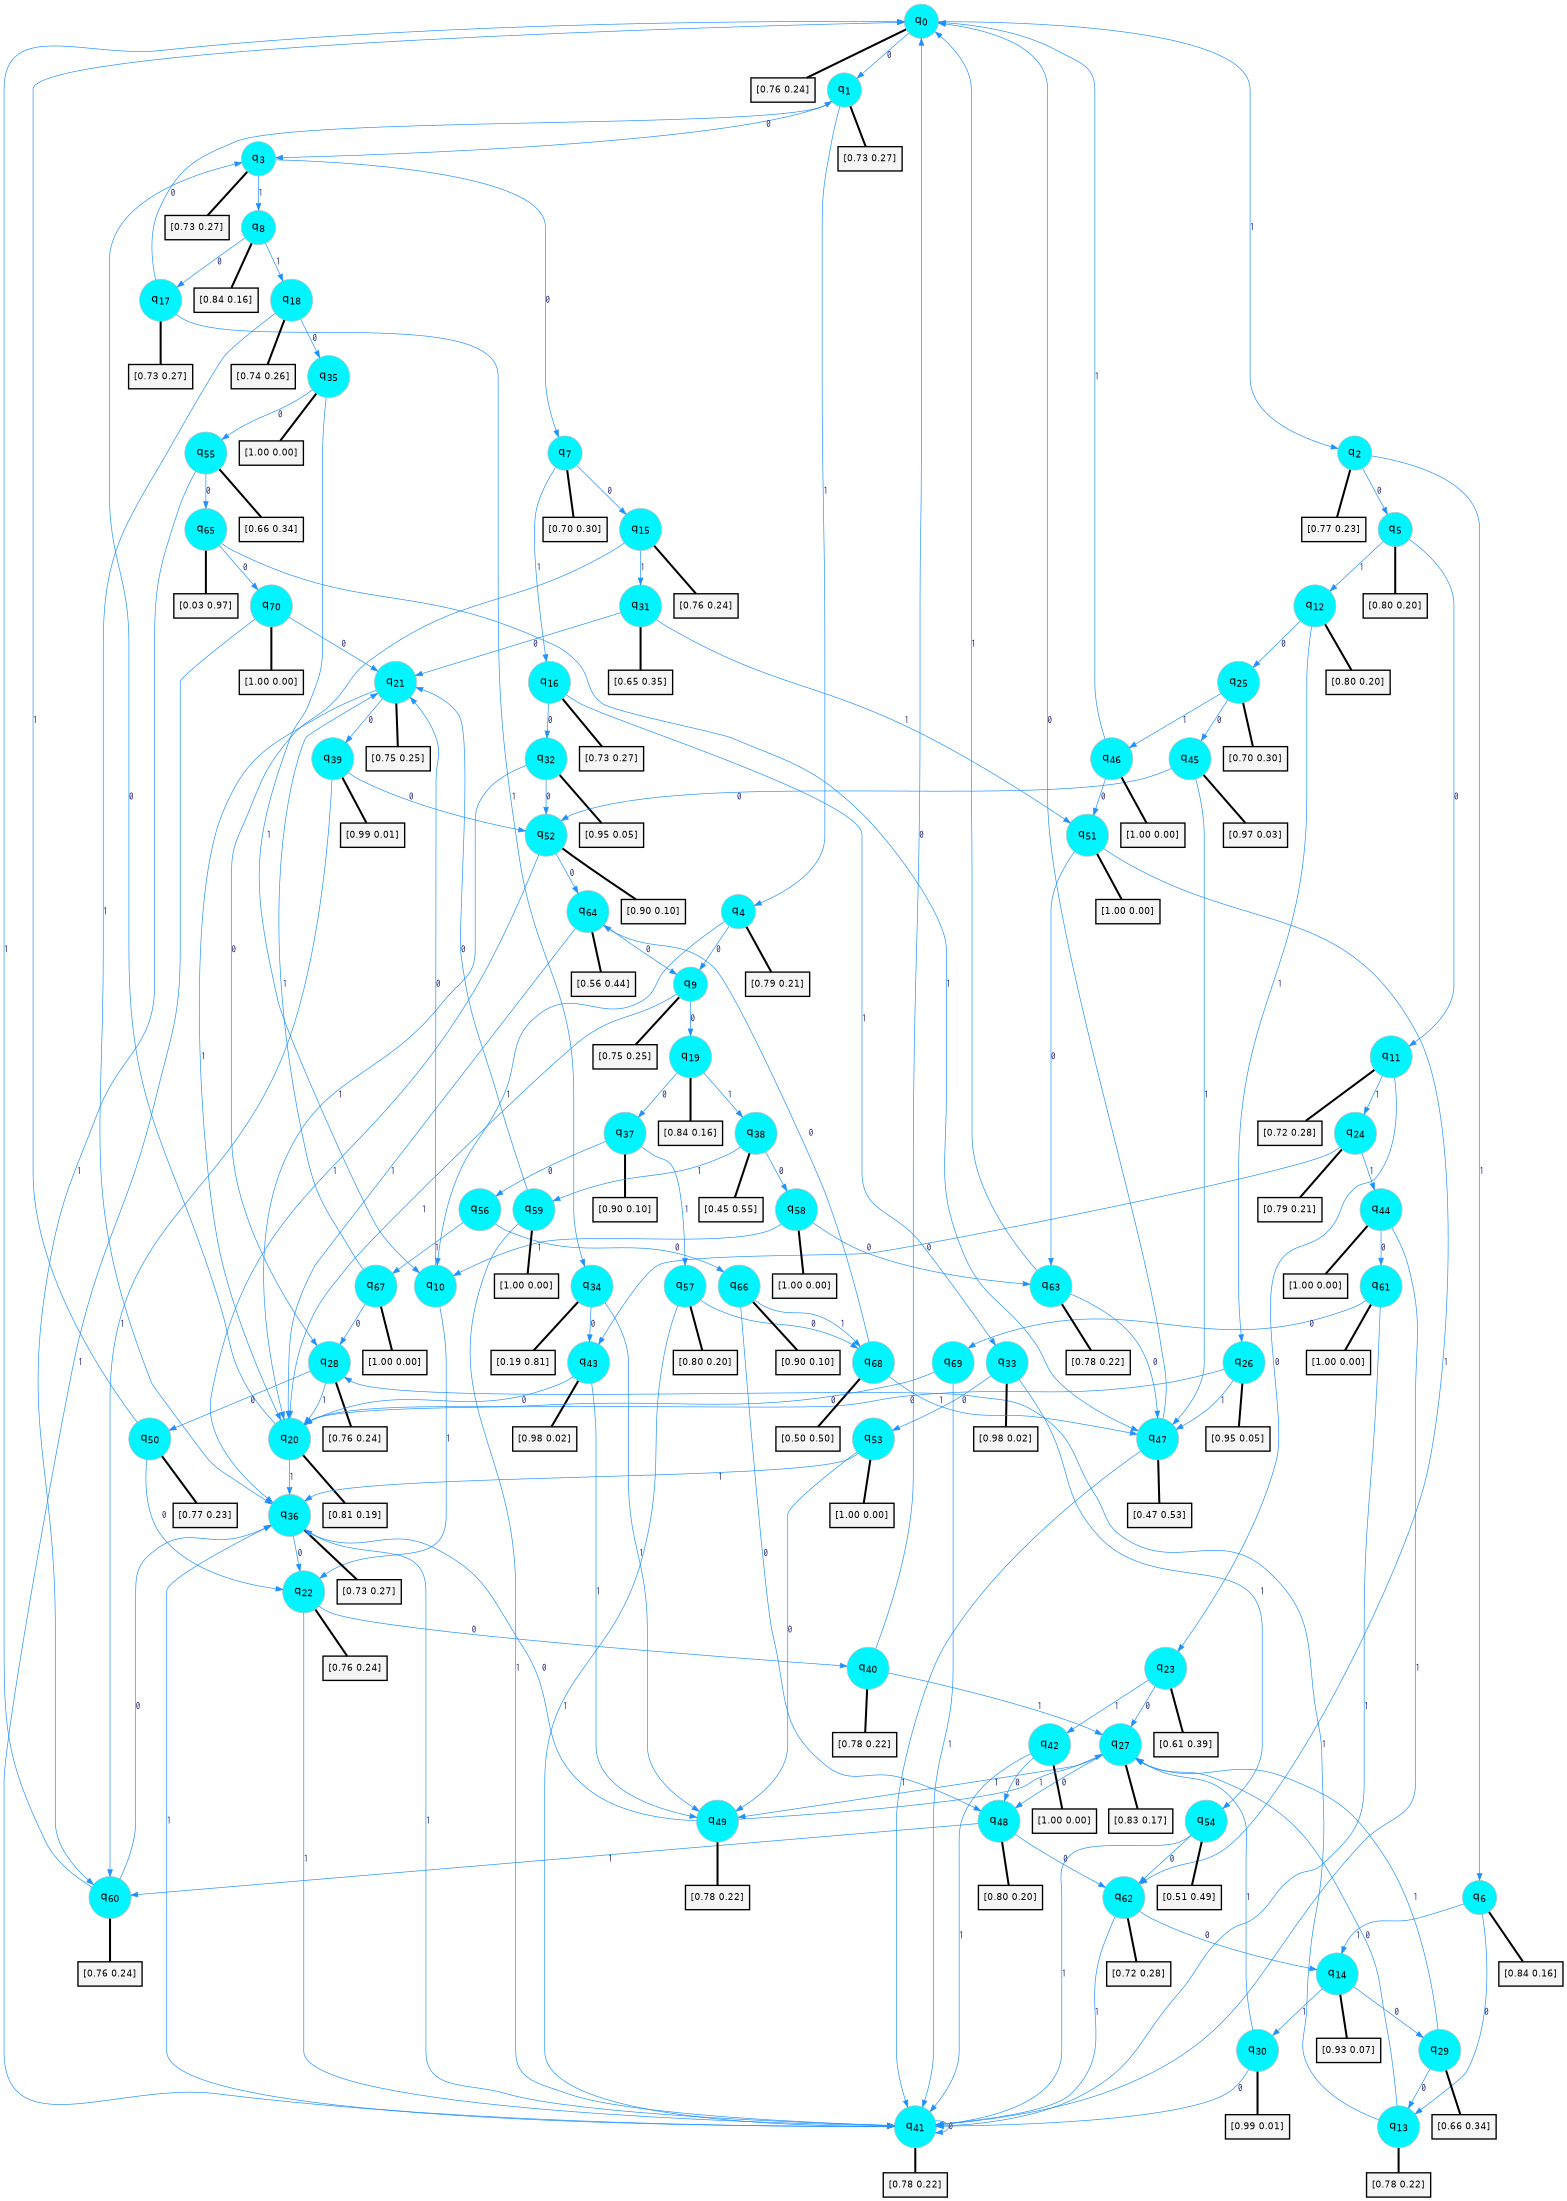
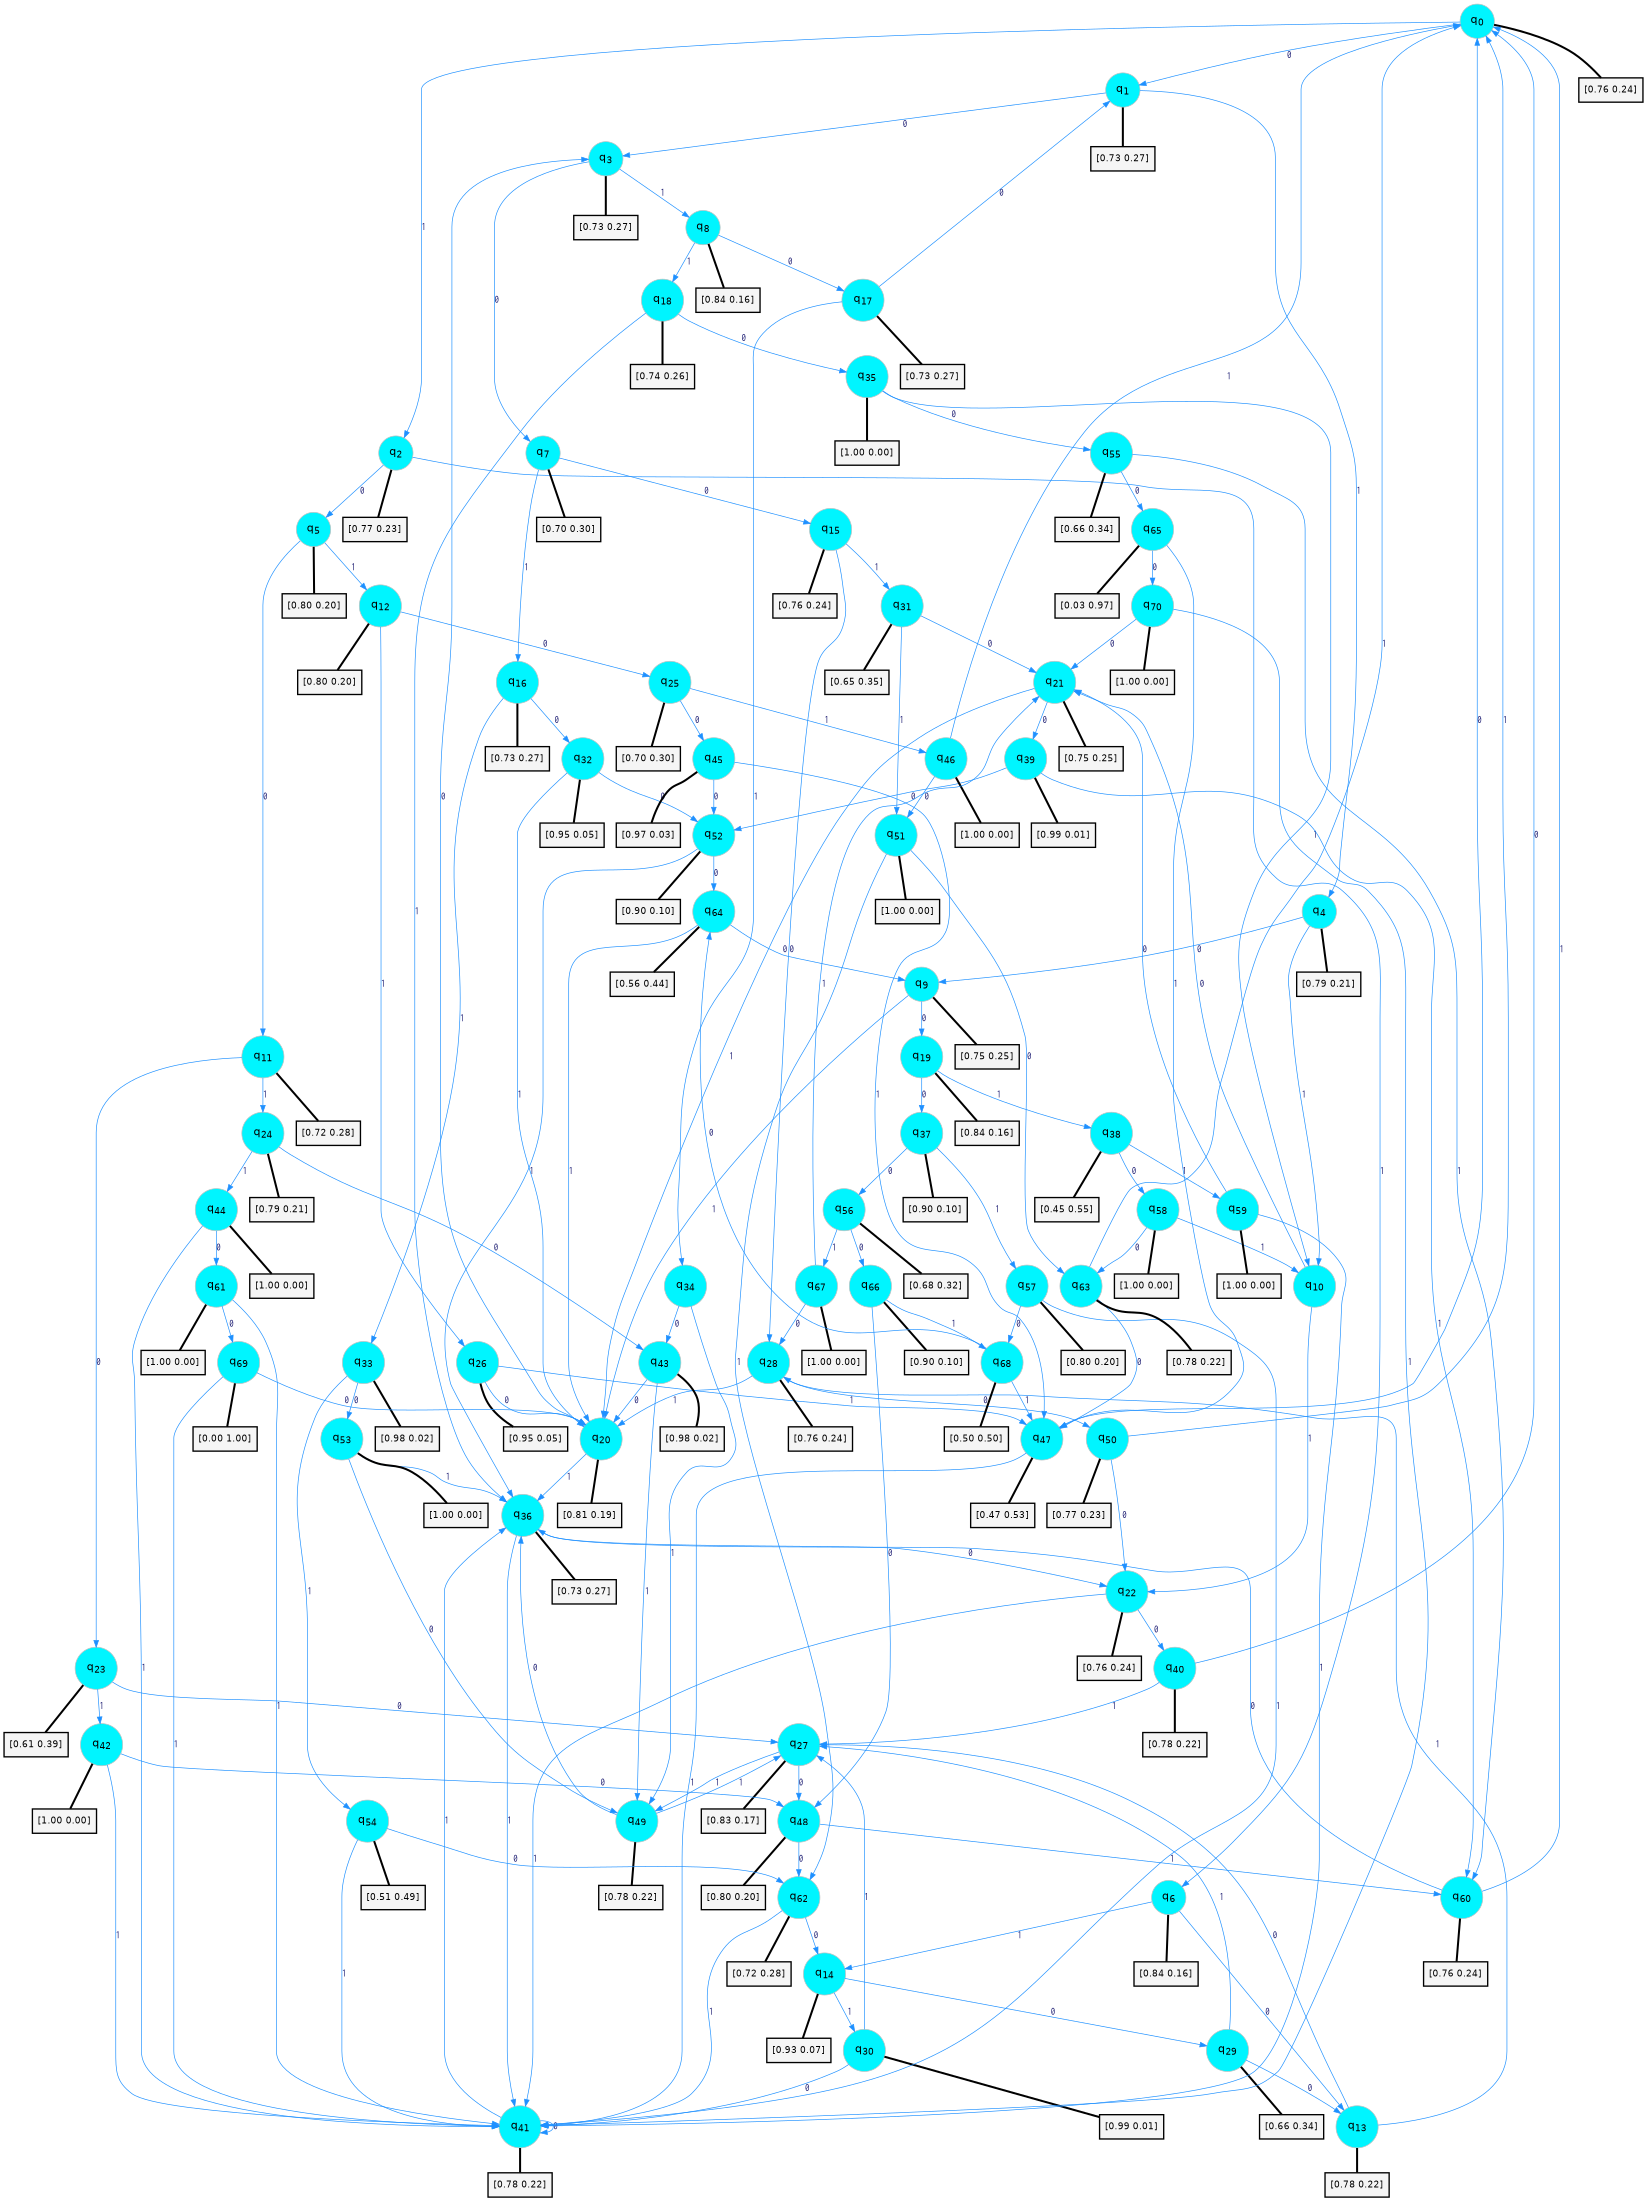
node "[0.68 0.32]": added
node "[0.19 0.81]": removed
node "[0.00 1.00]": added
